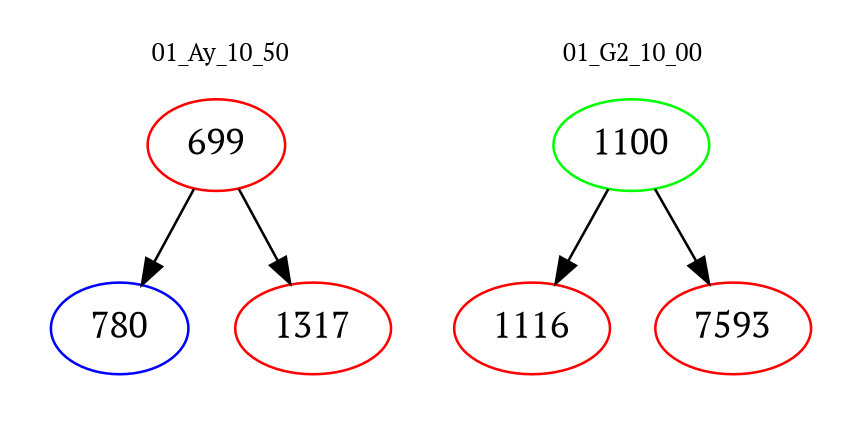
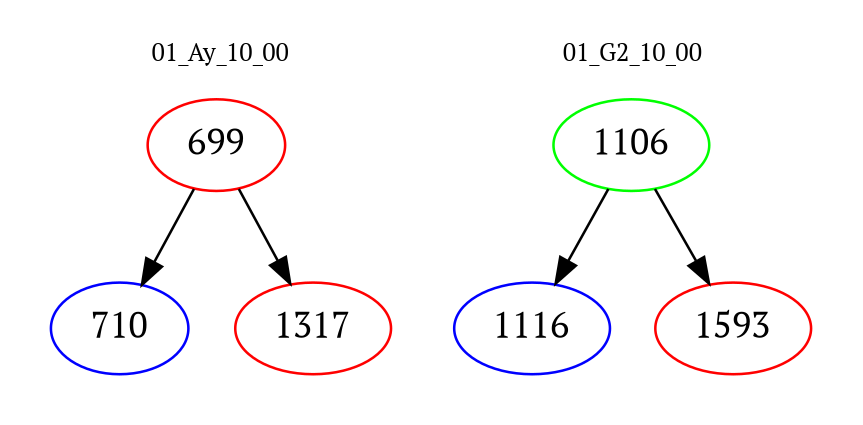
cluster "01_Ay_10_50": label "01_Ay_10_50" -> "01_Ay_10_00"
node "1100": label "1100" -> "1106"
node "780": label "780" -> "710"
node "1116": color red -> blue
node "7593": label "7593" -> "1593"
